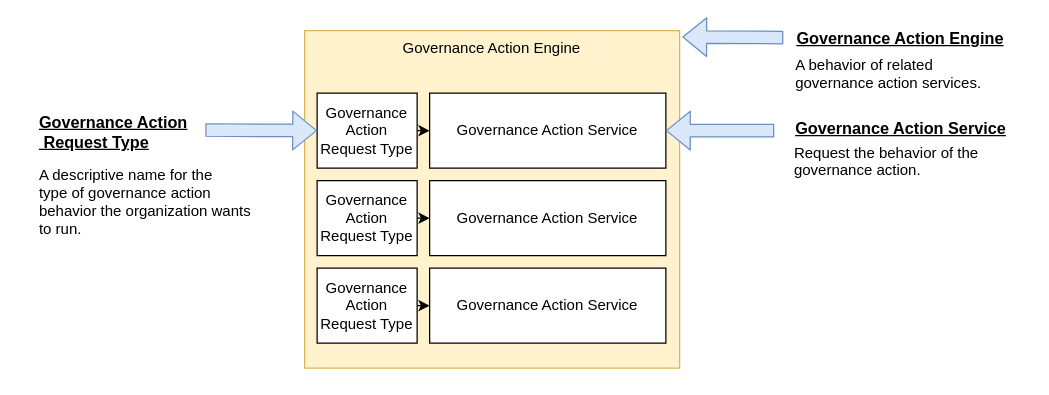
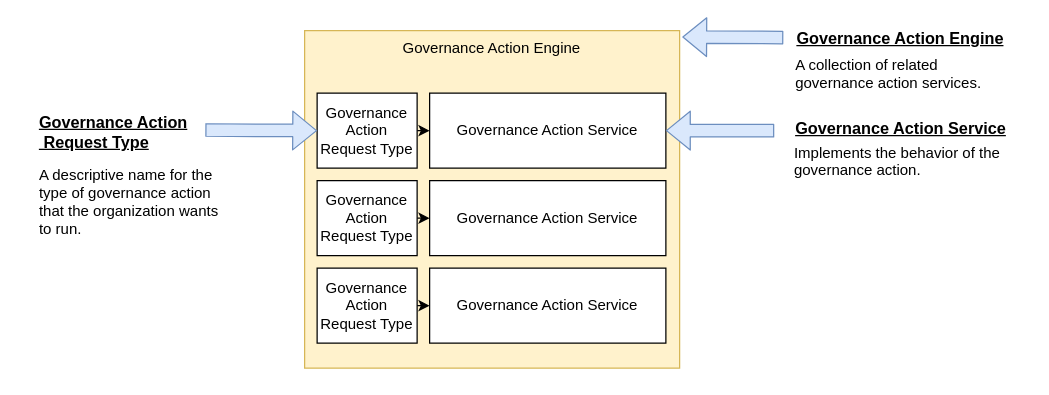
node "A behavior of related governance action services.": label "A behavior of related governance action services." -> "A collection of related governance action services."
node "Request the behavior of the governance action.": label "Request the behavior of the governance action." -> "Implements the behavior of the governance action."
node "A descriptive name for the type of governance action behavior the organization wants to run.": label "A descriptive name for the type of governance action behavior the organization wants to run." -> "A descriptive name for the type of governance action that the organization wants to run."
